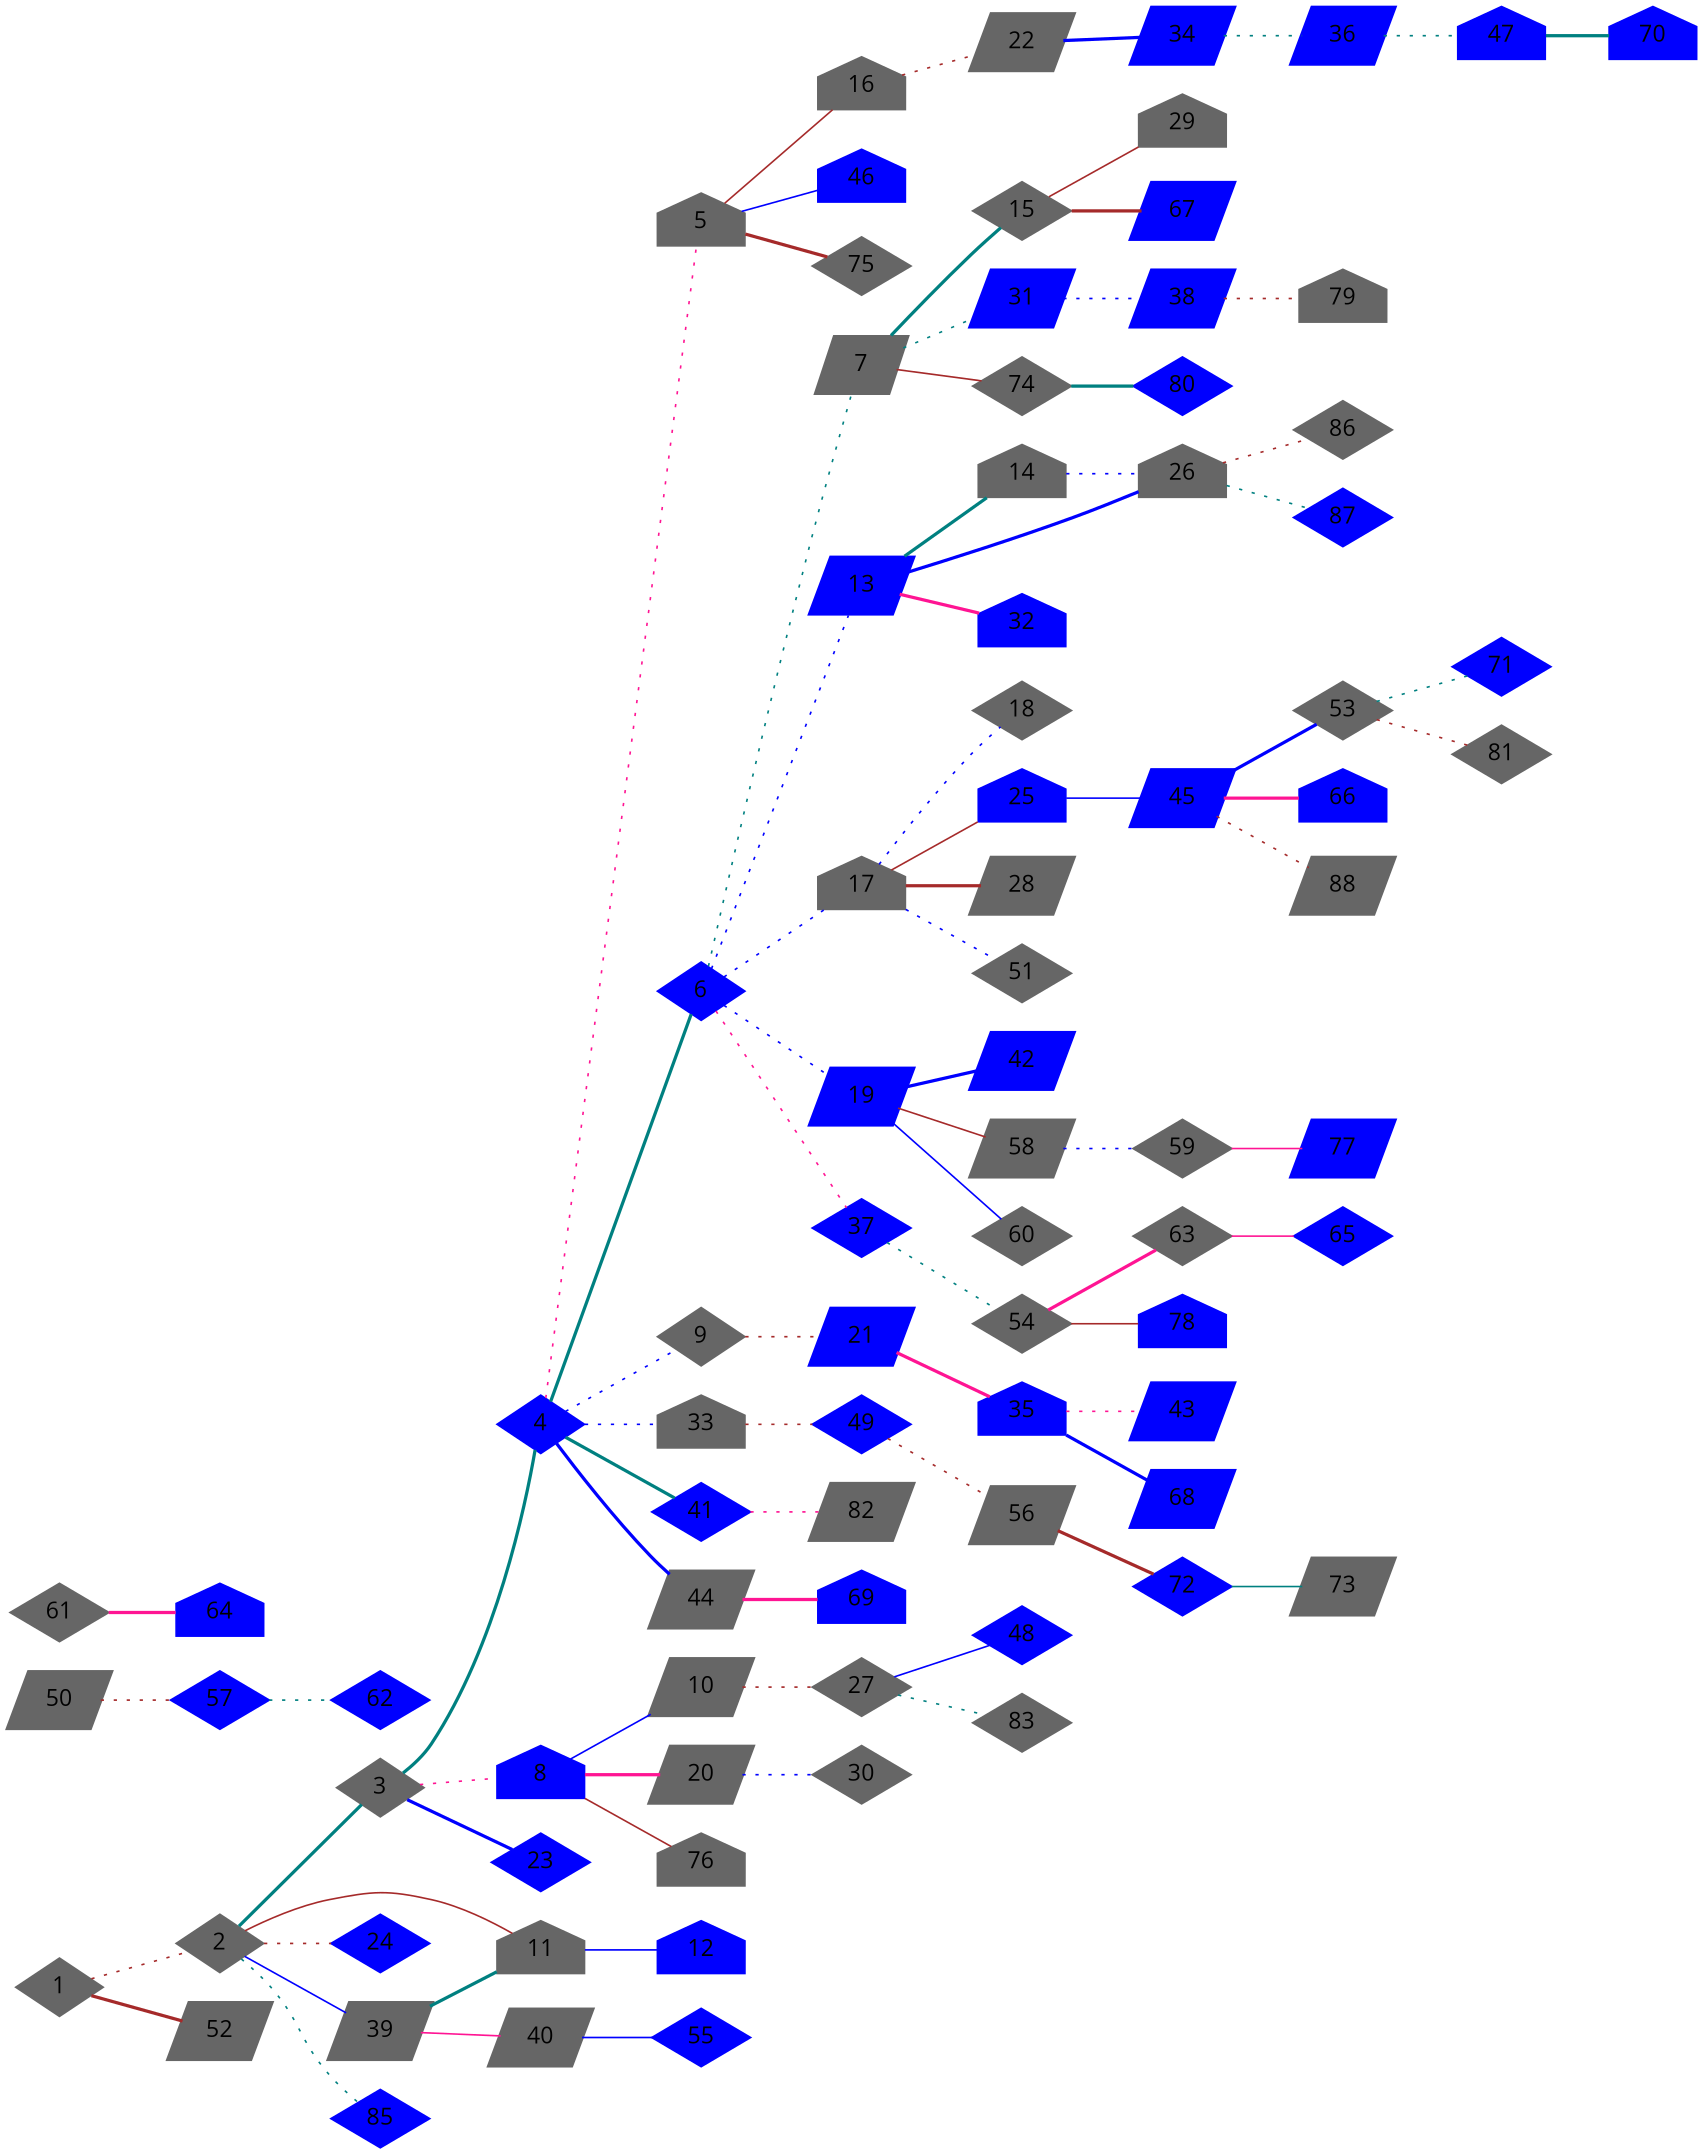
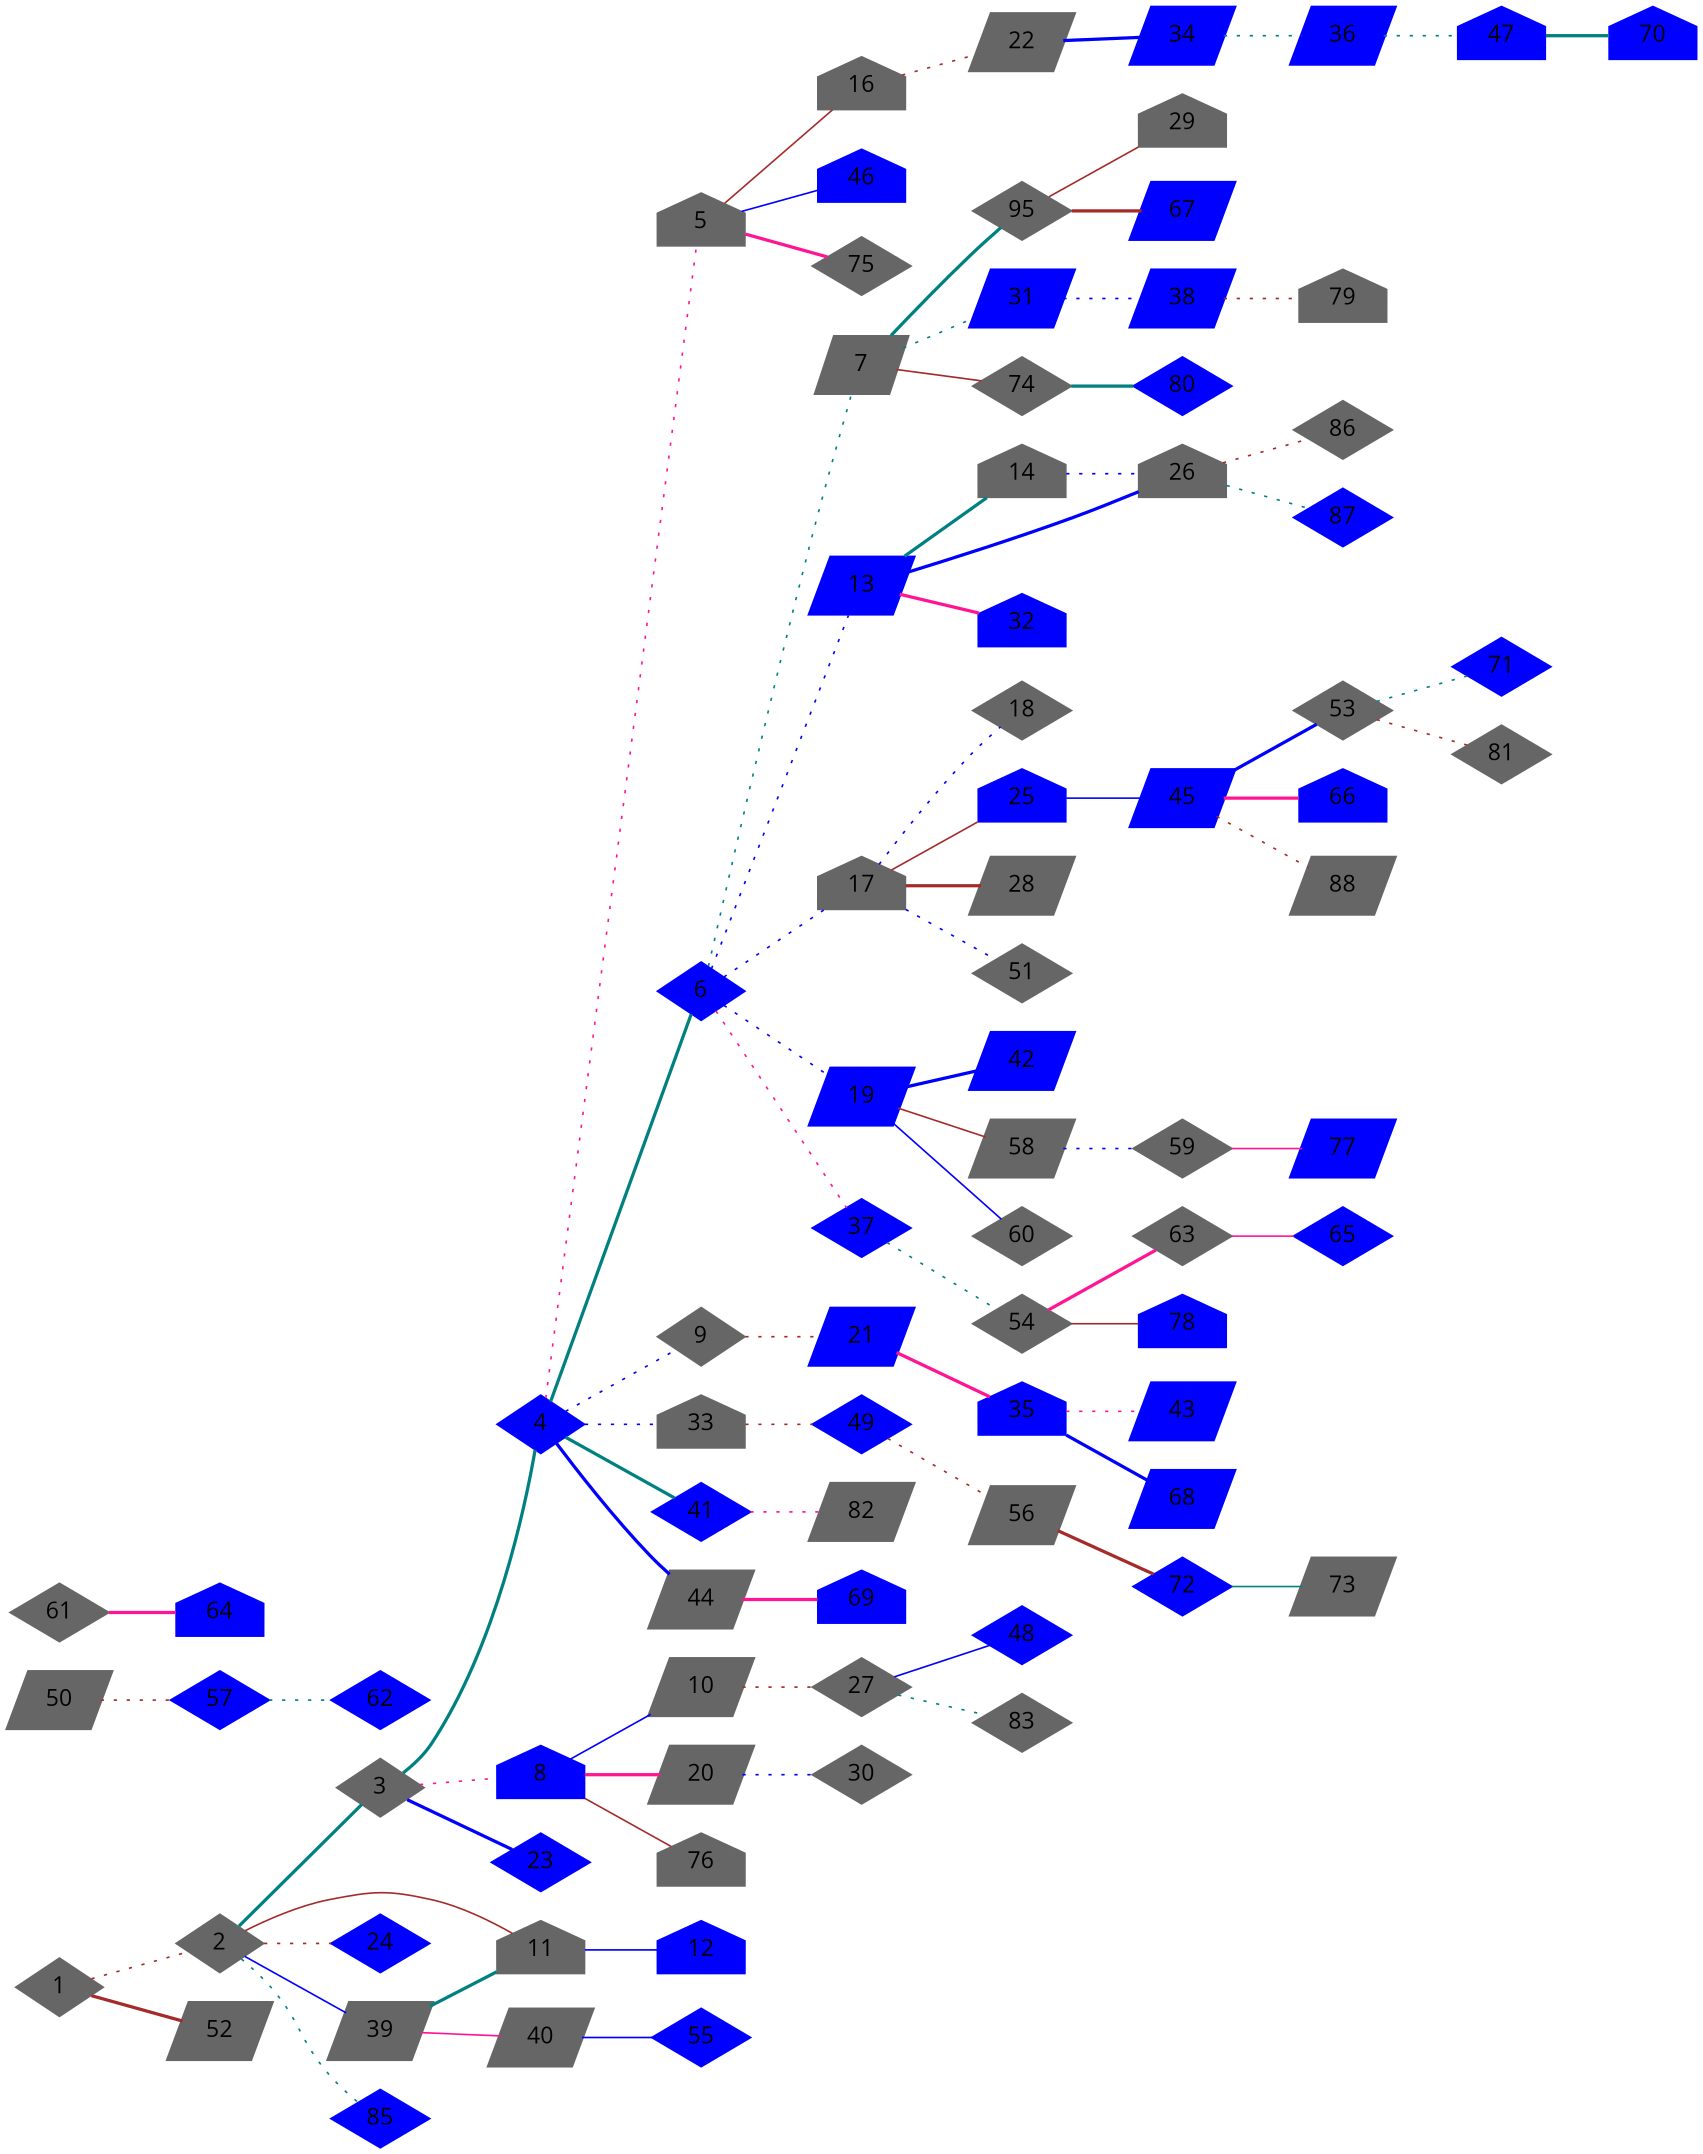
node "15": label "15" -> "95"
edge "5" -- "75": color brown -> deeppink
